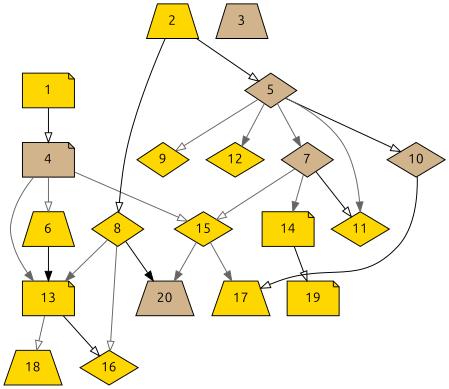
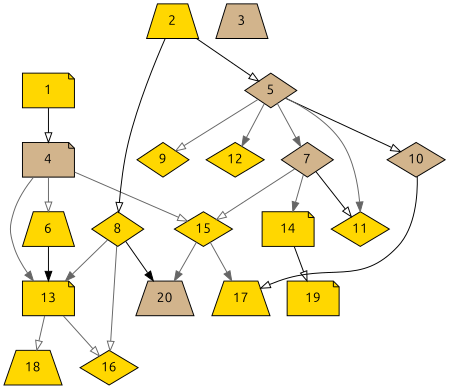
edge "13" -> "16": color black -> gray40
